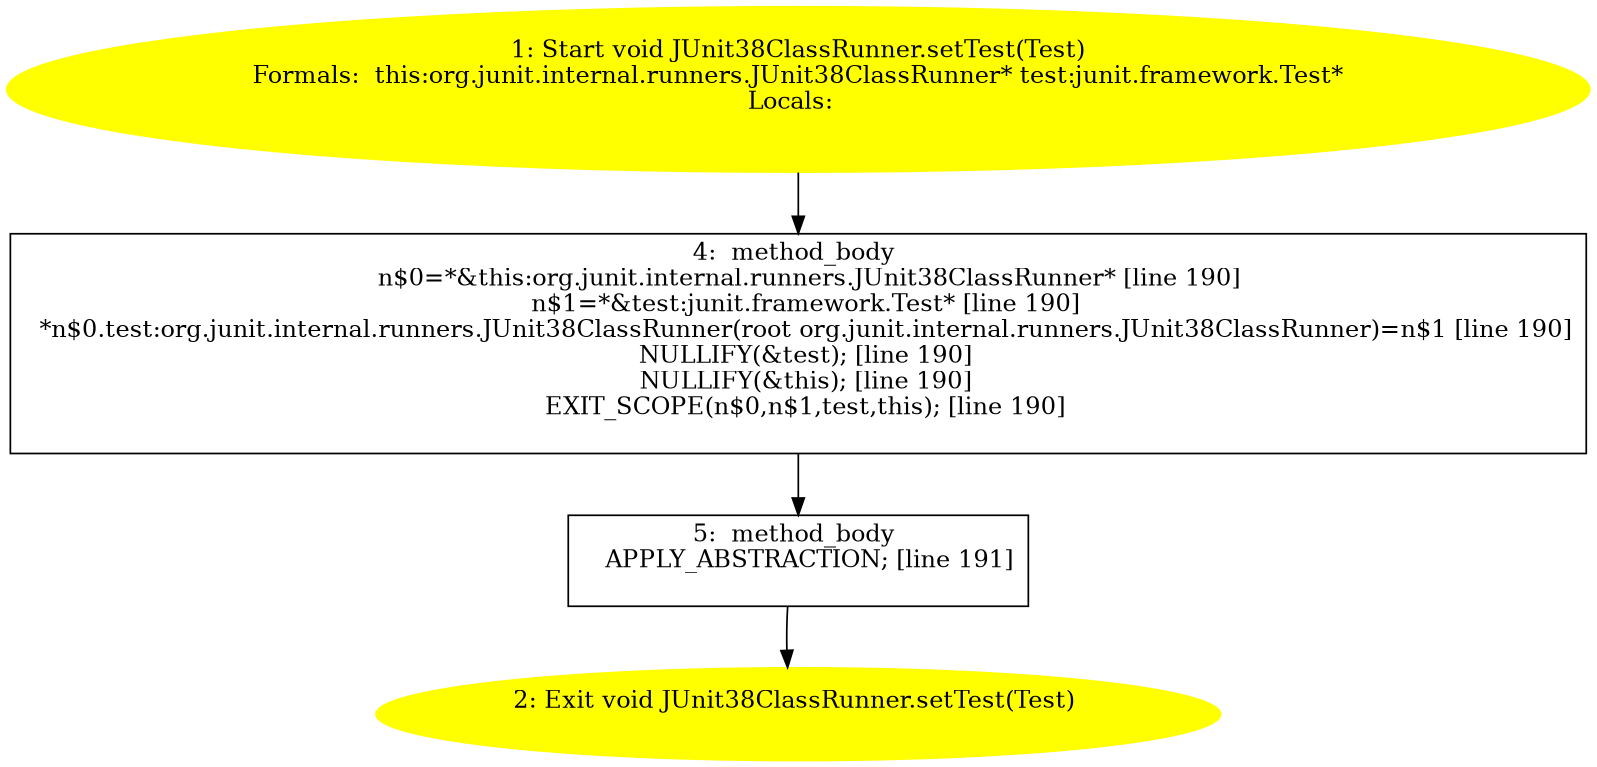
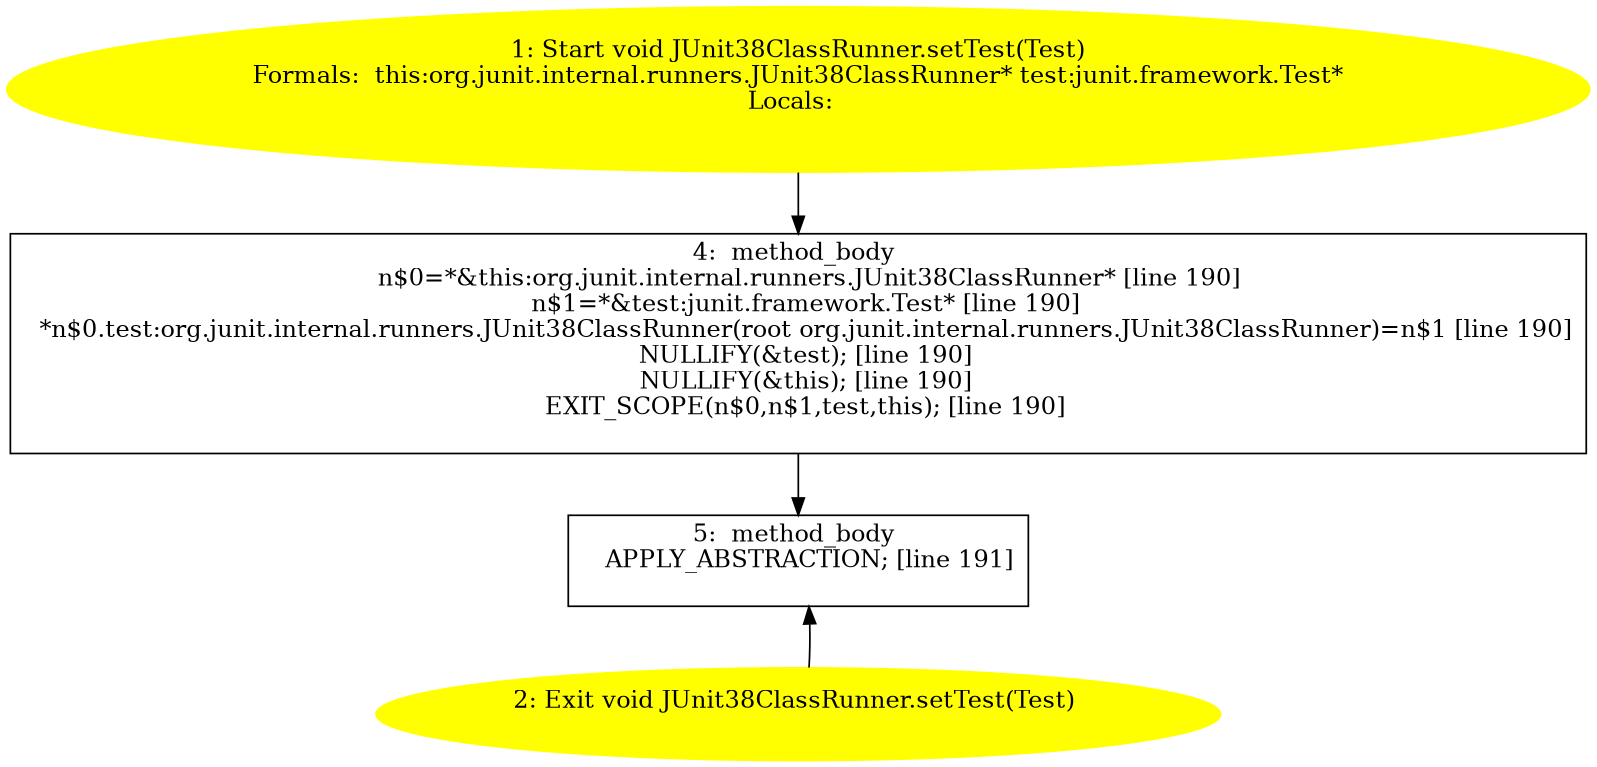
edge "5:  method_body APPLY_ABSTRACTION; [line 191]" -> "2: Exit void JUnit38ClassRunner.setTest(Test)": reversed
